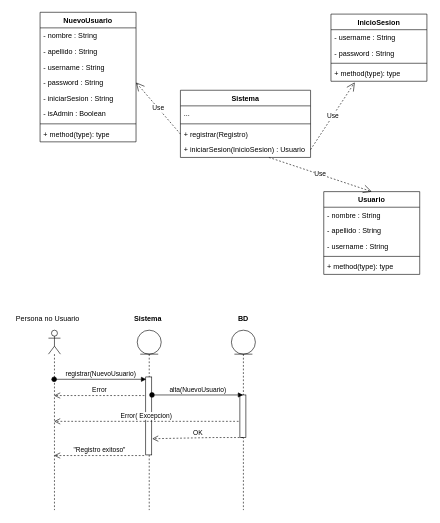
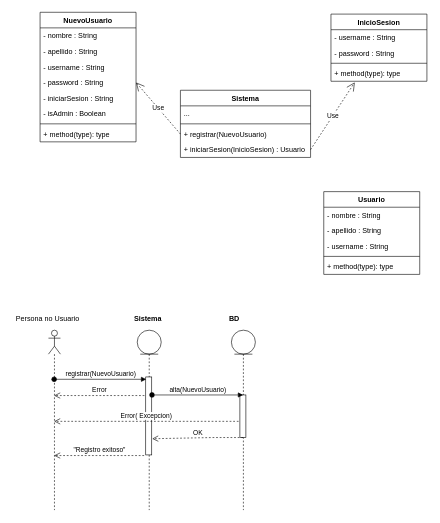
node "+ registrar(Registro)": label "+ registrar(Registro)" -> "+ registrar(NuevoUsuario)"
edge "+ iniciarSesion(InicioSesion) : Usuario" -> "Usuario": removed, label "Use"
node "BD": moved (243, 318) -> (234, 318)
